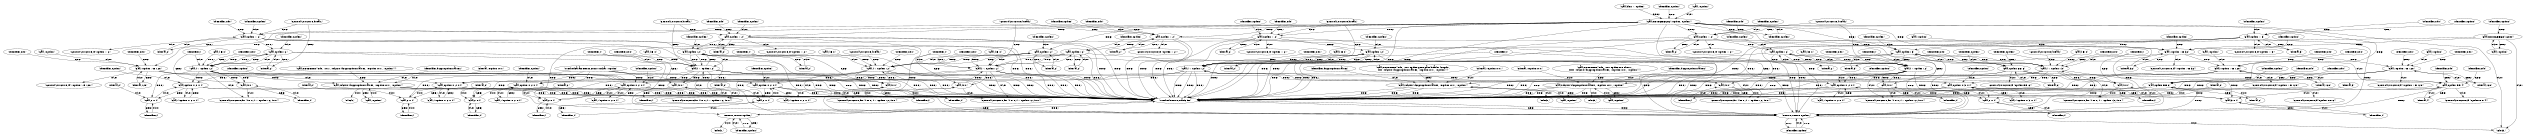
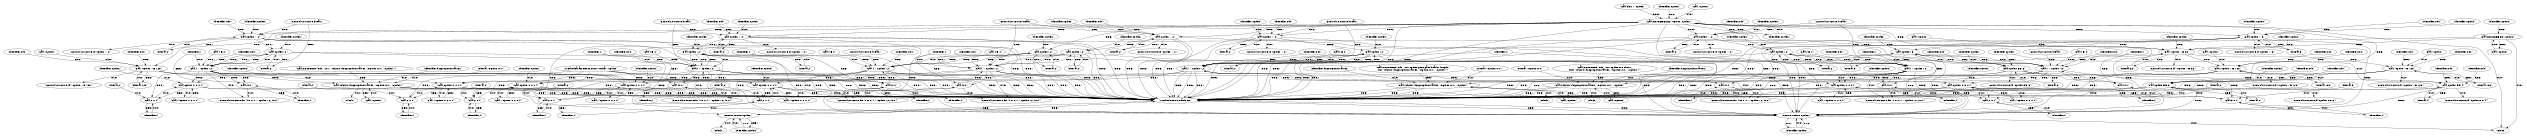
edge "(Call,ND_TCHECK2(*option, optlen))" -> "(Call,optlen - 3)": now "(Call,ND_TCHECK2(*option, optlen))" -> "(Call,optlen < 3)"
node "(Call,ND_TCHECK(*goes))": label "(Call,ND_TCHECK(*goes))" -> "(Call,ND_TCHECK(*option))"
edge "(Call,*(option + 3 + i))" -> "(Call,option + 3 + i)": label "CFG: " -> "DDG: "
node "(ControlStructure,for (i = 0; i < optlen - 3; i++))": removed
